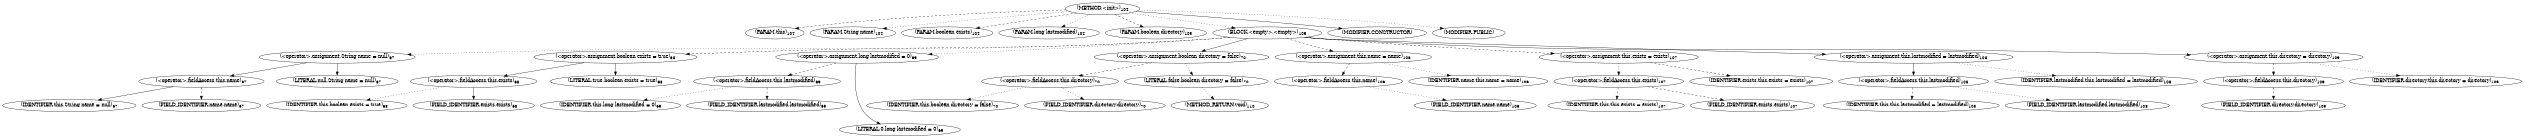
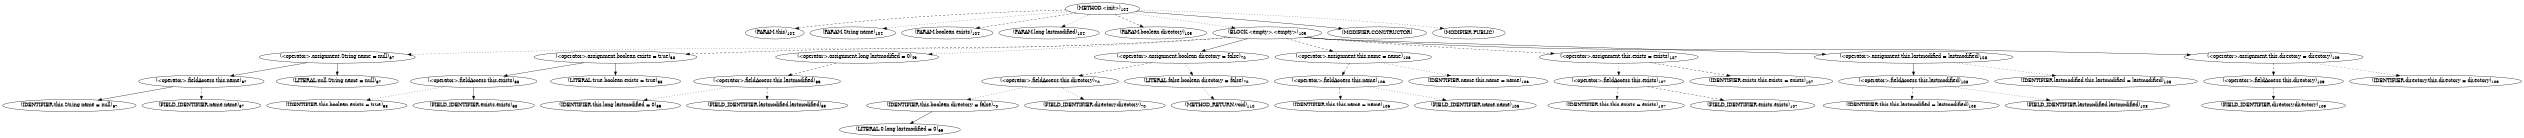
node "(<operator>.assignment,long lastmodified = 0)": text "69" -> "49"
edge "(<operator>.assignment,long lastmodified = 0)" -> "(LITERAL,0,long lastmodified = 0)": now "(IDENTIFIER,this,boolean directory = false)" -> "(LITERAL,0,long lastmodified = 0)"
node "(IDENTIFIER,this,this.name = name)": added
